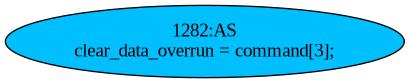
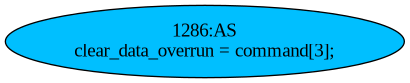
node "1282:AS clear_data_overrun = command[3];": label "1282:AS clear_data_overrun = command[3];" -> "1286:AS clear_data_overrun = command[3];"
